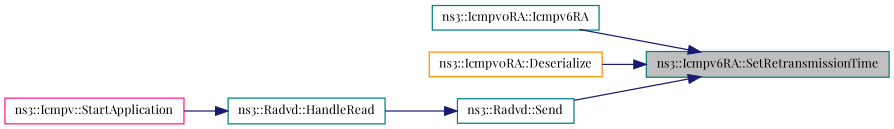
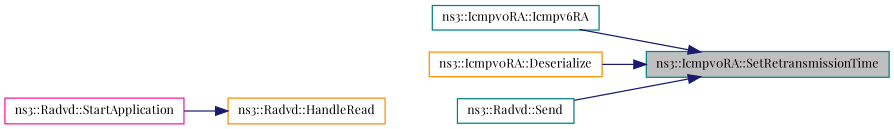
node "ns3::Icmpv6RA::SetRetransmissionTime": label "ns3::Icmpv6RA::SetRetransmissionTime" -> "ns3::Icmpv0RA::SetRetransmissionTime"
node "ns3::Icmpv::StartApplication": label "ns3::Icmpv::StartApplication" -> "ns3::Radvd::StartApplication"
node "ns3::Radvd::HandleRead": color teal -> darkorange
edge "ns3::Radvd::HandleRead" -> "ns3::Radvd::Send": removed
